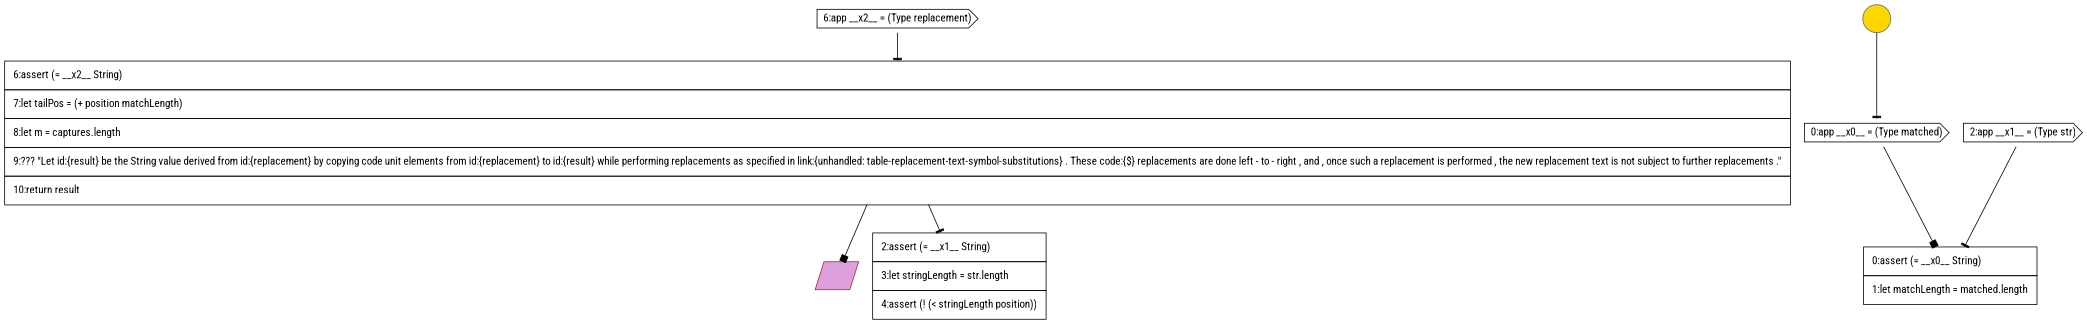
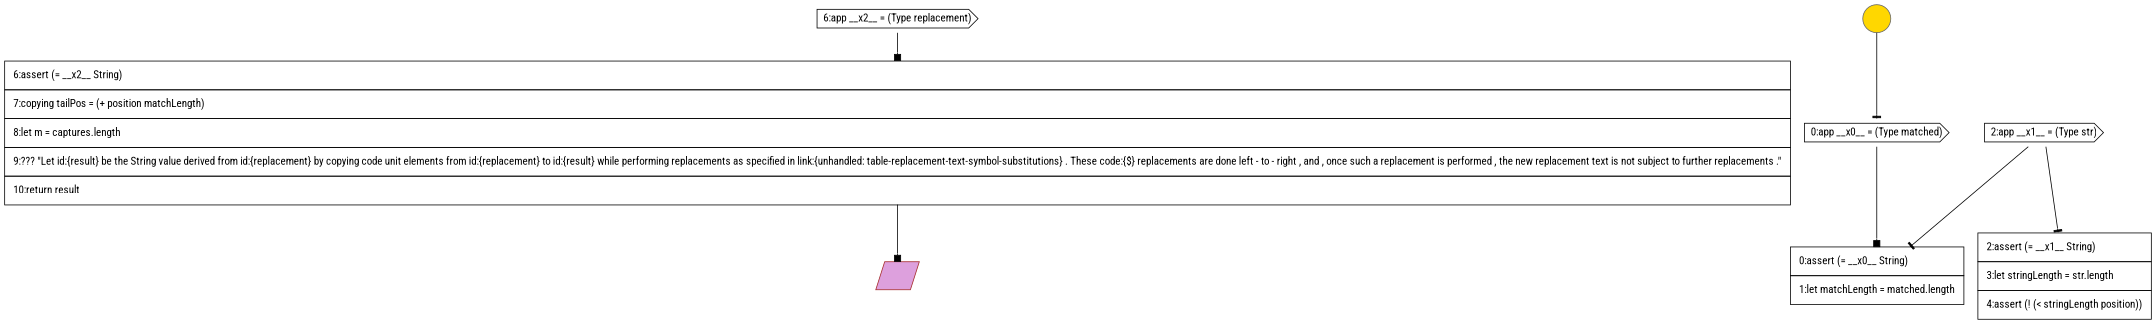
edge "6:app __x2__ = (Type replacement)" -> "6:assert (= __x2__ String)": arrowhead tee -> box
node "6:assert (= __x2__ String)": text "7:let tailPos = (+ position matchLength)" -> "7:copying tailPos = (+ position matchLength)"
edge "6:assert (= __x2__ String)" -> "2:assert (= __x1__ String)": now "2:app __x1__ = (Type str)" -> "2:assert (= __x1__ String)"
